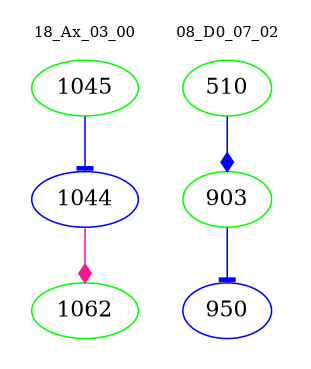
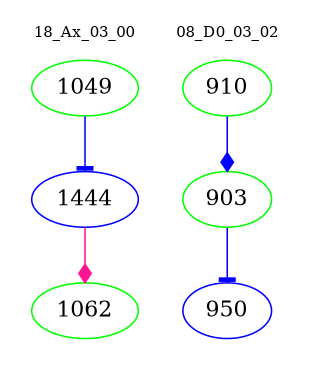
cluster "08_D0_07_02": label "08_D0_07_02" -> "08_D0_03_02"
node "1045": label "1045" -> "1049"
node "510": label "510" -> "910"
node "1044": label "1044" -> "1444"
